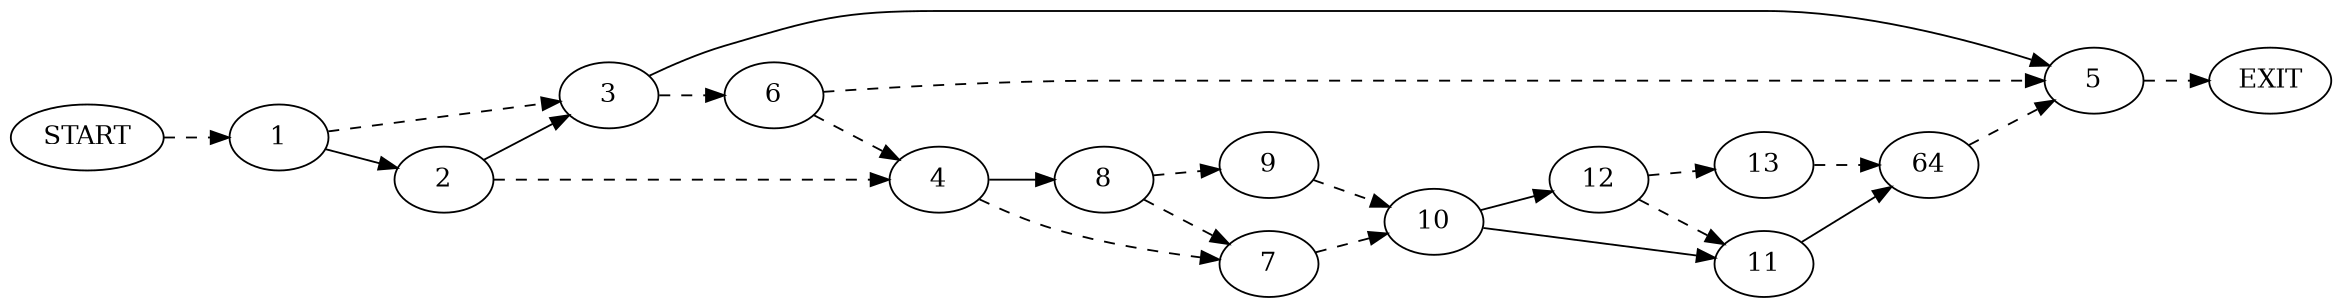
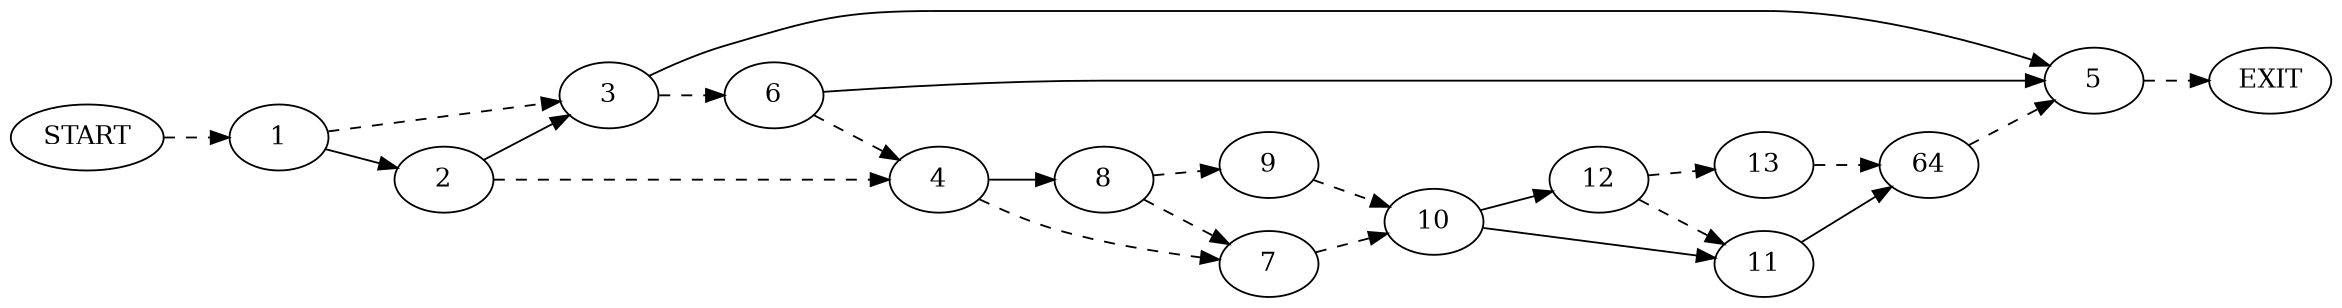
edge "6" -> "5": style dashed -> solid
